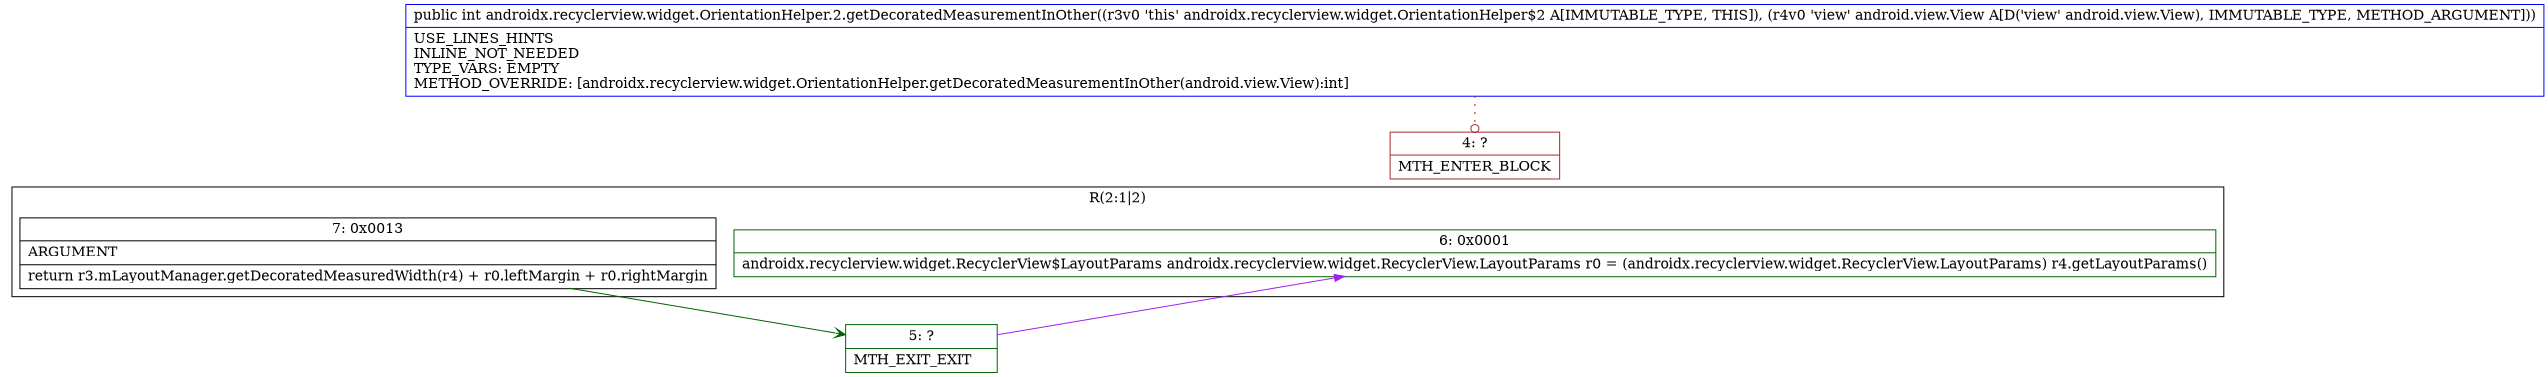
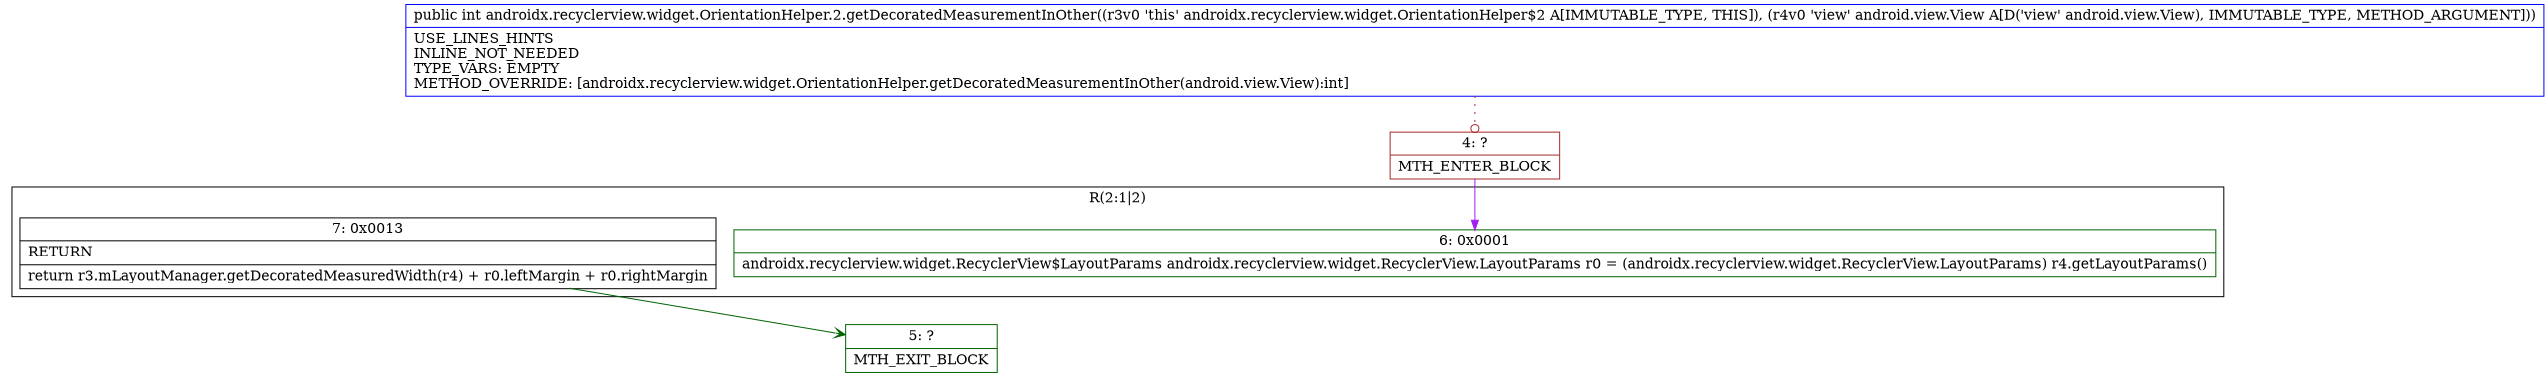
node "7: 0x0013": text "ARGUMENT" -> "RETURN"
edge "5: ?" -> "6: 0x0001": now "4: ?" -> "6: 0x0001"
node "5: ?": text "MTH_EXIT_EXIT" -> "MTH_EXIT_BLOCK"
